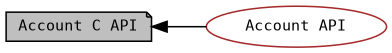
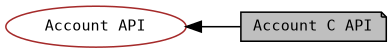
edge "Account API" -> "Account C API": reversed
